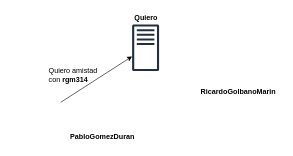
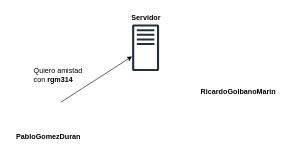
node "Quiero": label "Quiero" -> "Servidor"
node "Quiero amistad con rgm314": moved (78, 75) -> (63, 75)
node "PabloGomezDuran": moved (102, 137) -> (48, 137)
